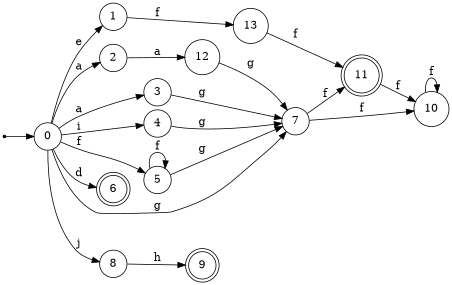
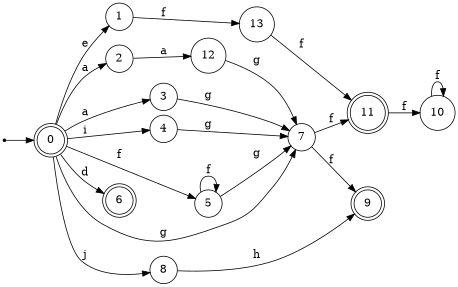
edge "7" -> "10": now "7" -> "9"
node "0": shape circle -> doublecircle
